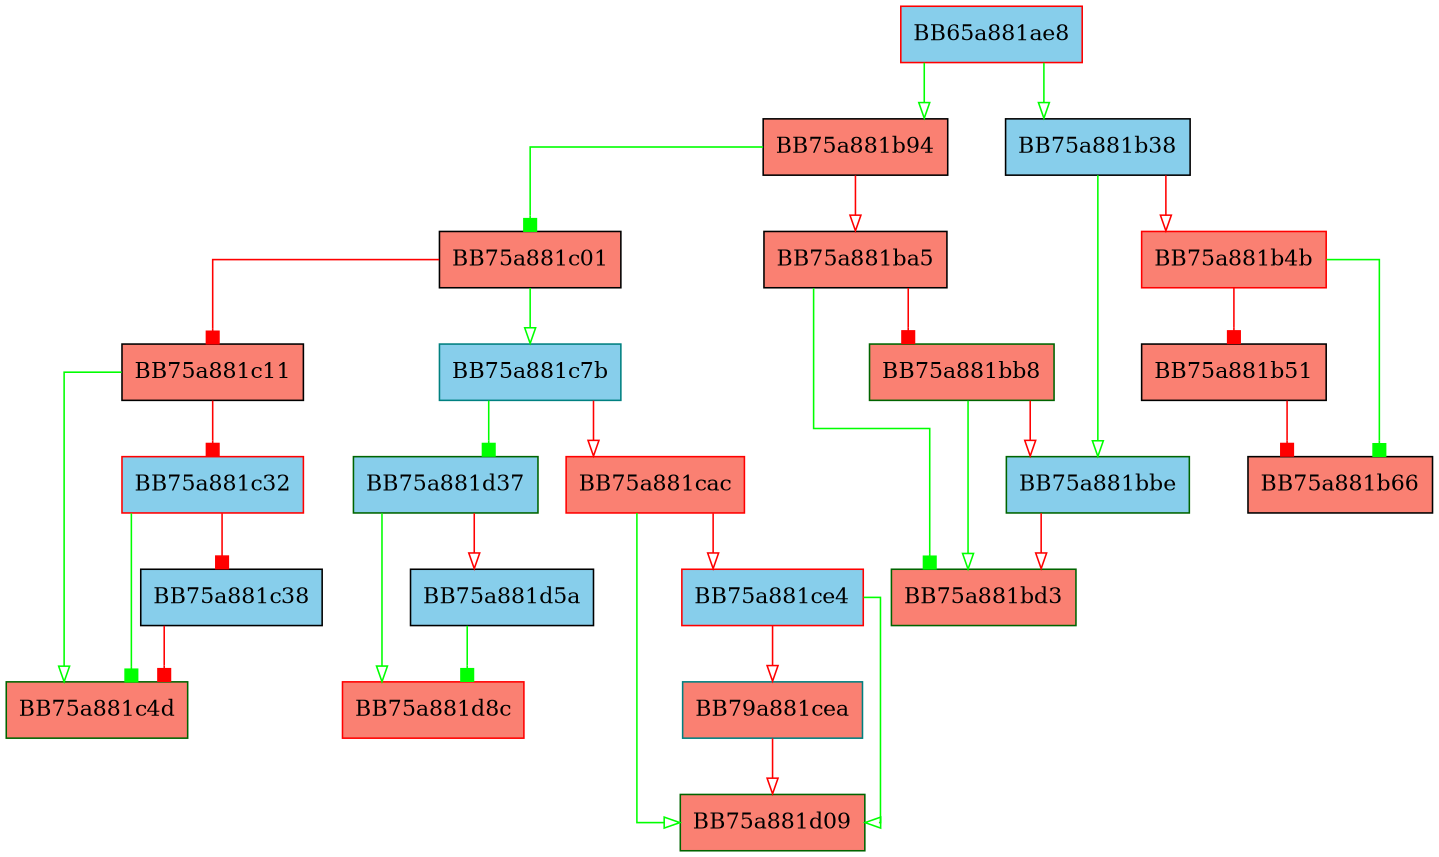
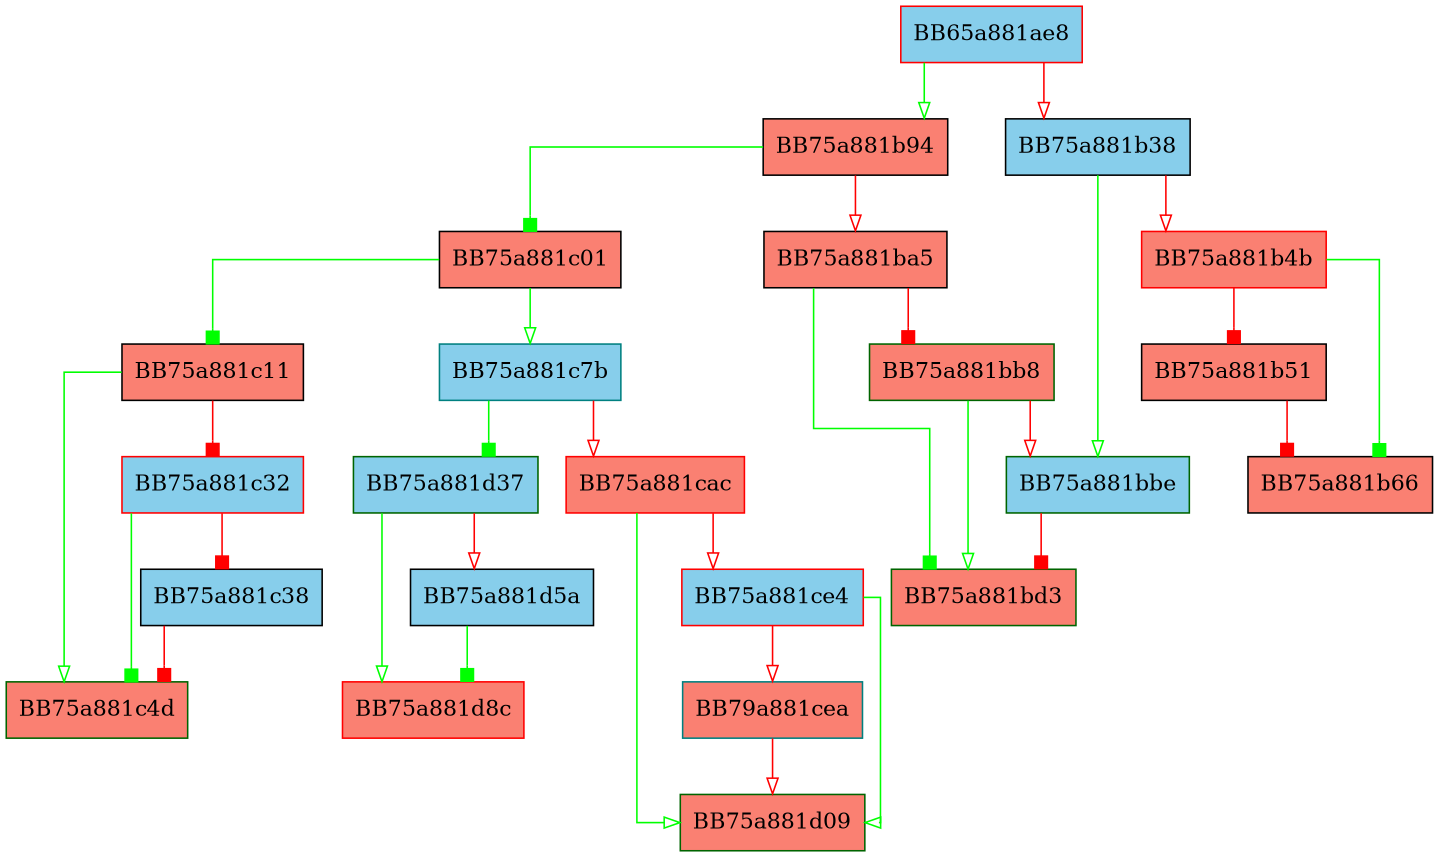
edge "BB65a881ae8" -> "BB75a881b38": color green -> red
edge "BB75a881c01" -> "BB75a881c11": color red -> green
edge "BB75a881bbe" -> "BB75a881bd3": arrowhead onormal -> box
